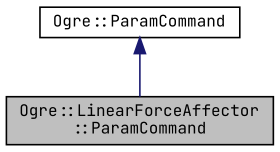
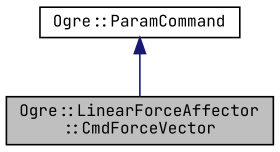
node "Ogre::LinearForceAffector ::ParamCommand": label "Ogre::LinearForceAffector ::ParamCommand" -> "Ogre::LinearForceAffector ::CmdForceVector"
